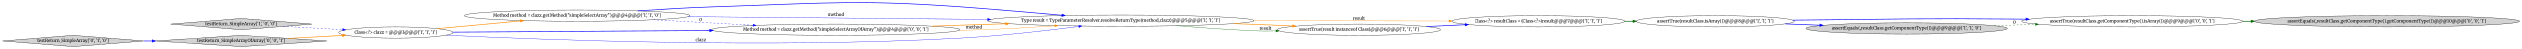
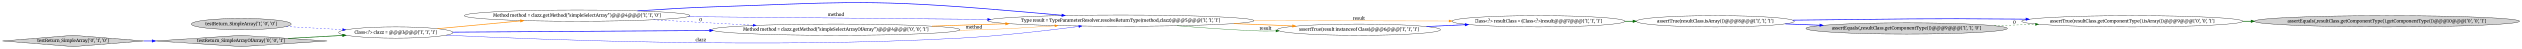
node "testReturn_SimpleArray['1', '0', '0']": shape diamond -> ellipse
edge "testReturn_SimpleArrayOfArray['0', '0', '1']" -> "Class<?> clazz = @@@3@@@['1', '1', '1']": color darkorange -> darkgreen
